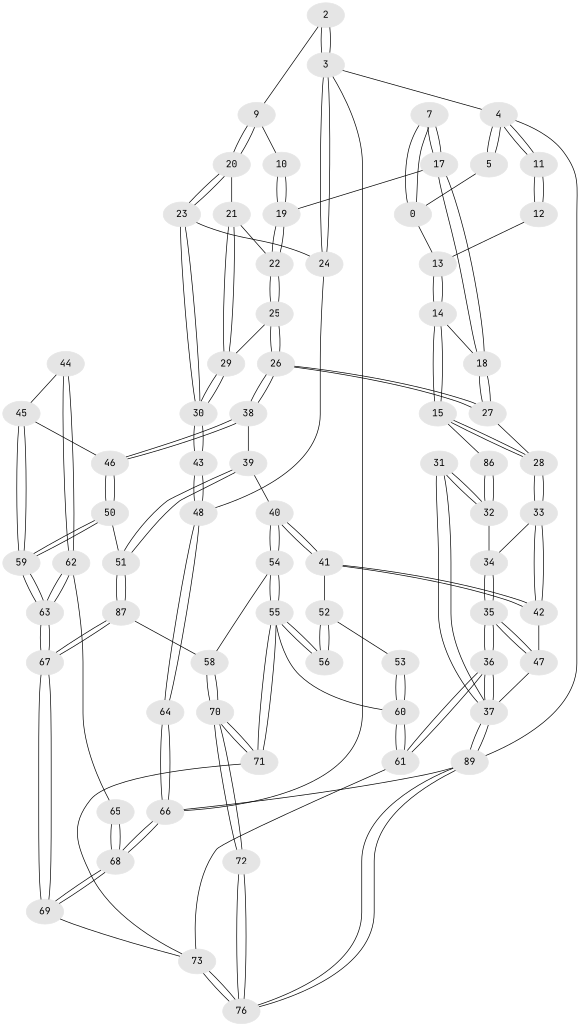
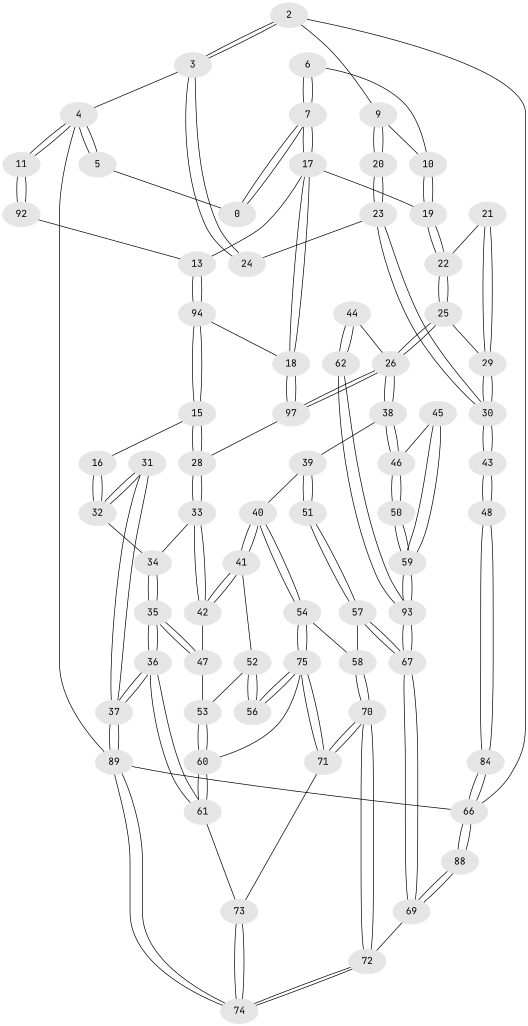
node "6": added
edge "20" -- "21": removed
node "12": label "12" -> "92"
edge "0" -- "13": now "17" -- "13"
node "14": label "14" -> "94"
edge "44" -- "45": now "44" -- "26"
node "27": label "27" -> "97"
edge "24" -- "48": removed
node "86": label "86" -> "16"
edge "3" -- "66": now "2" -- "66"
edge "50" -- "51": removed
node "63": label "63" -> "93"
node "87": label "87" -> "57"
node "55": label "55" -> "75"
edge "47" -- "37": now "47" -- "53"
node "64": label "64" -> "84"
node "65": removed
node "68": label "68" -> "88"
edge "69" -- "73": now "69" -- "72"
node "76": label "76" -> "74"
